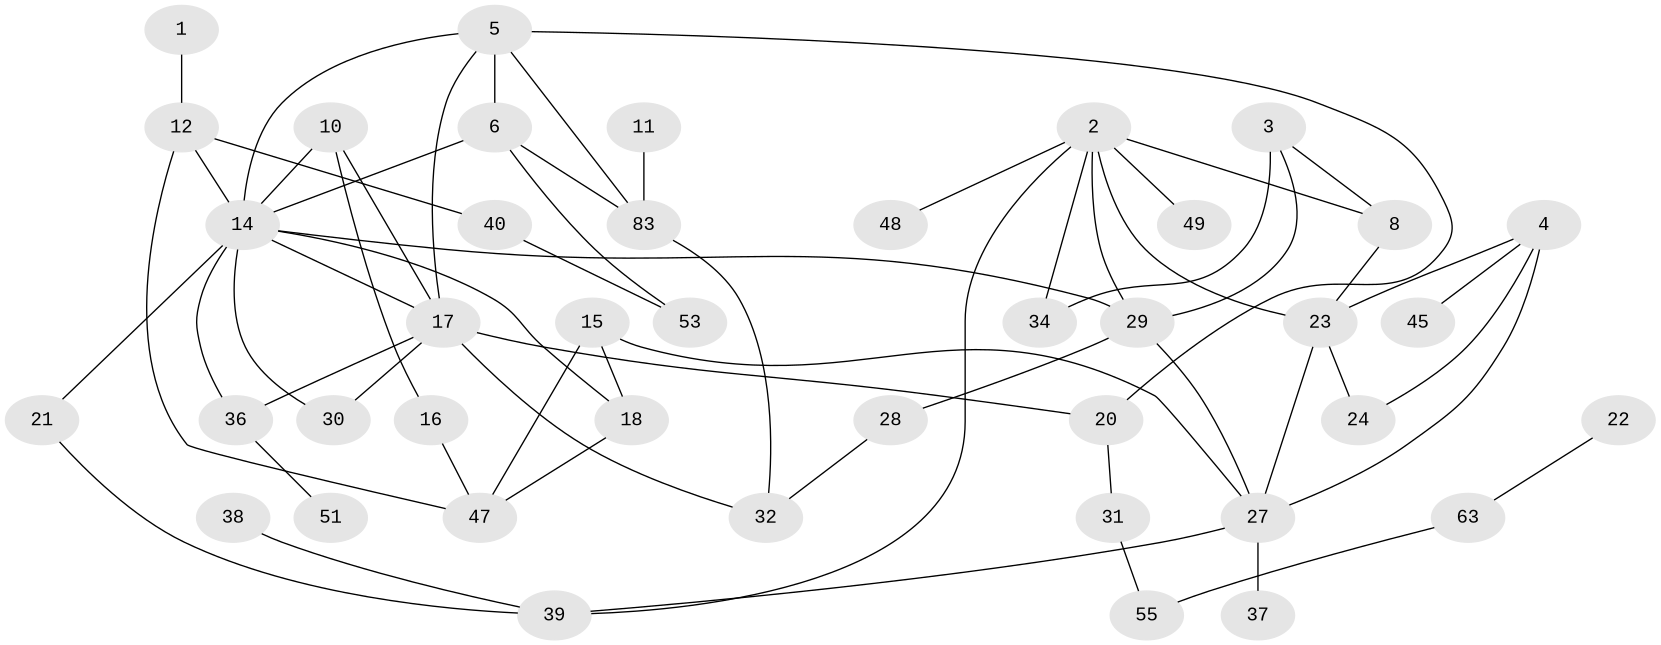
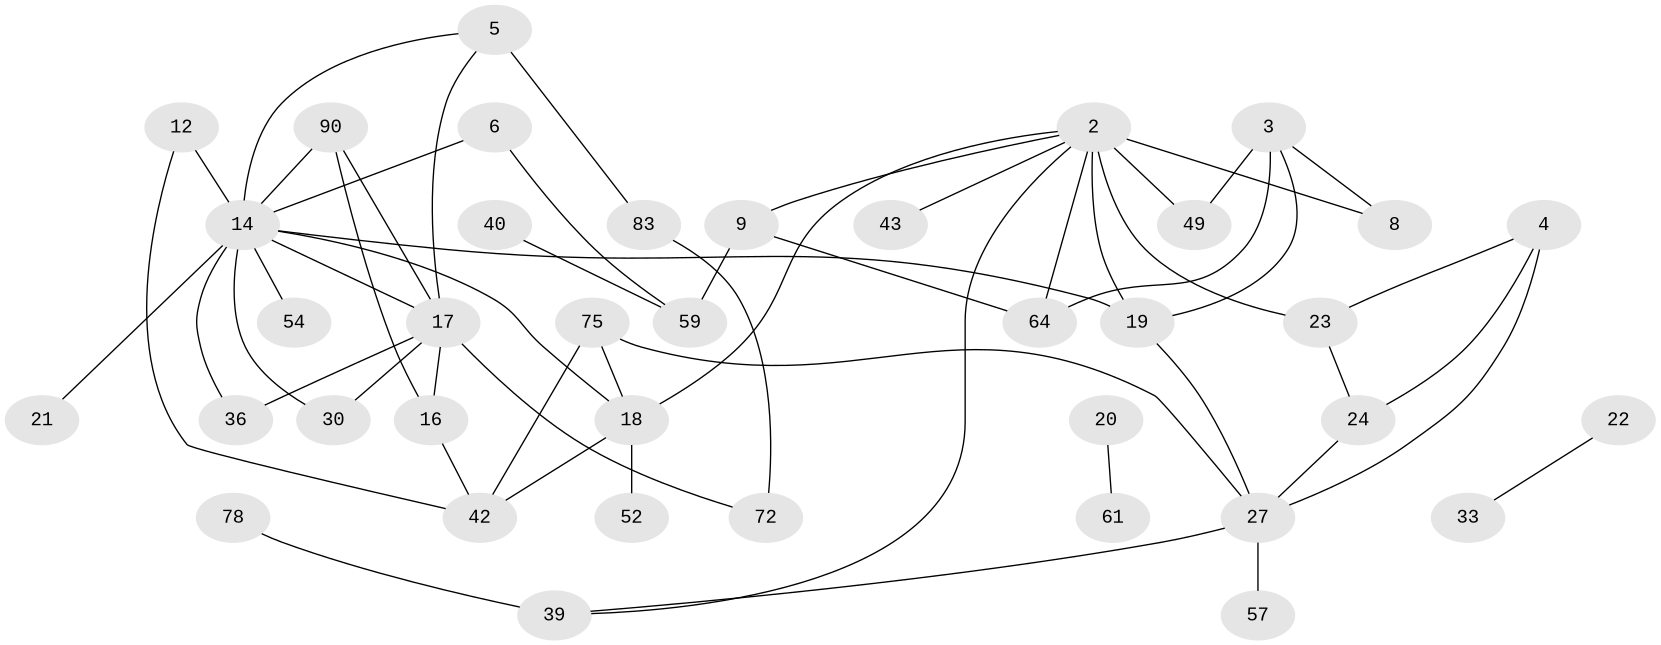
node "1": removed
edge "5" -- "20": removed
edge "5" -- "6": removed
node "10": label "10" -> "90"
node "11": removed
edge "12" -- "40": removed
edge "6" -- "83": removed
edge "3" -- "49": added
edge "2" -- "18": added
node "9": added
node "48": label "48" -> "43"
edge "8" -- "23": removed
node "54": added
node "15": label "15" -> "75"
node "53": label "53" -> "59"
node "34": label "34" -> "64"
node "29": label "29" -> "19"
node "45": removed
edge "17" -- "20": now "17" -- "16"
node "28": removed
edge "23" -- "27": now "24" -- "27"
node "38": label "38" -> "78"
node "51": removed
node "47": label "47" -> "42"
node "52": added
node "32": label "32" -> "72"
node "31": label "31" -> "61"
node "63": label "63" -> "33"
edge "21" -- "39": removed
node "55": removed
node "37": label "37" -> "57"
